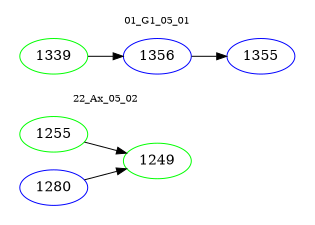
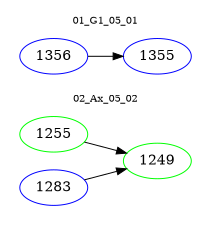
node "1339": removed
cluster "22_Ax_05_02": label "22_Ax_05_02" -> "02_Ax_05_02"
node "1280": label "1280" -> "1283"
